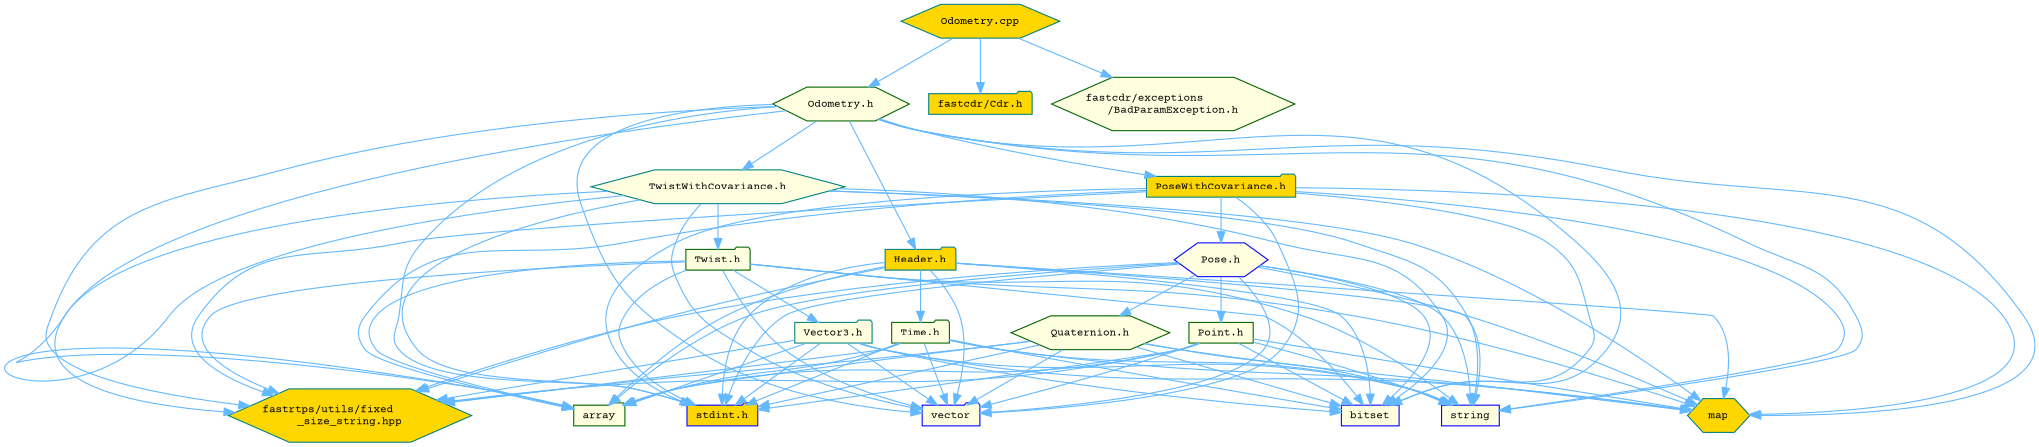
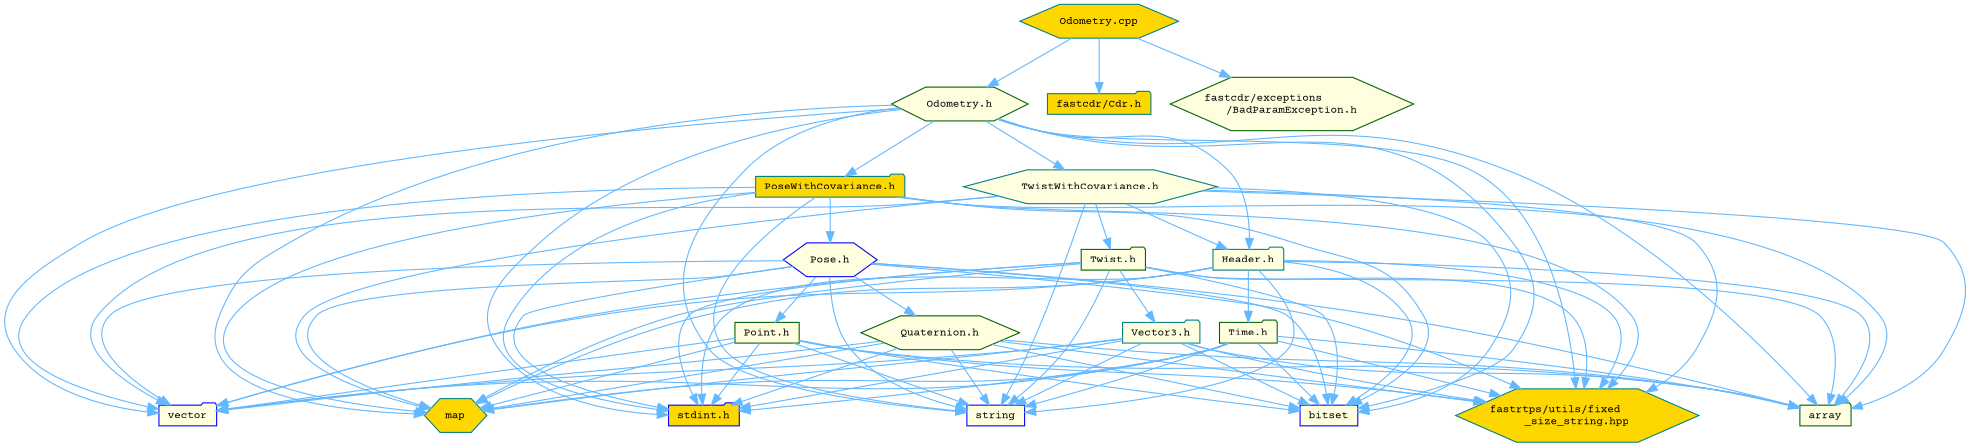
node "Header.h": fillcolor gold -> lightyellow
edge "TwistWithCovariance.h" -> "stdint.h": now "TwistWithCovariance.h" -> "Header.h"
